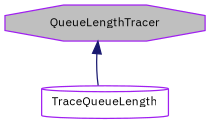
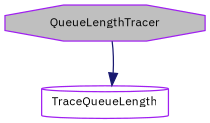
edge "TraceQueueLength" -> "QueueLengthTracer": reversed
